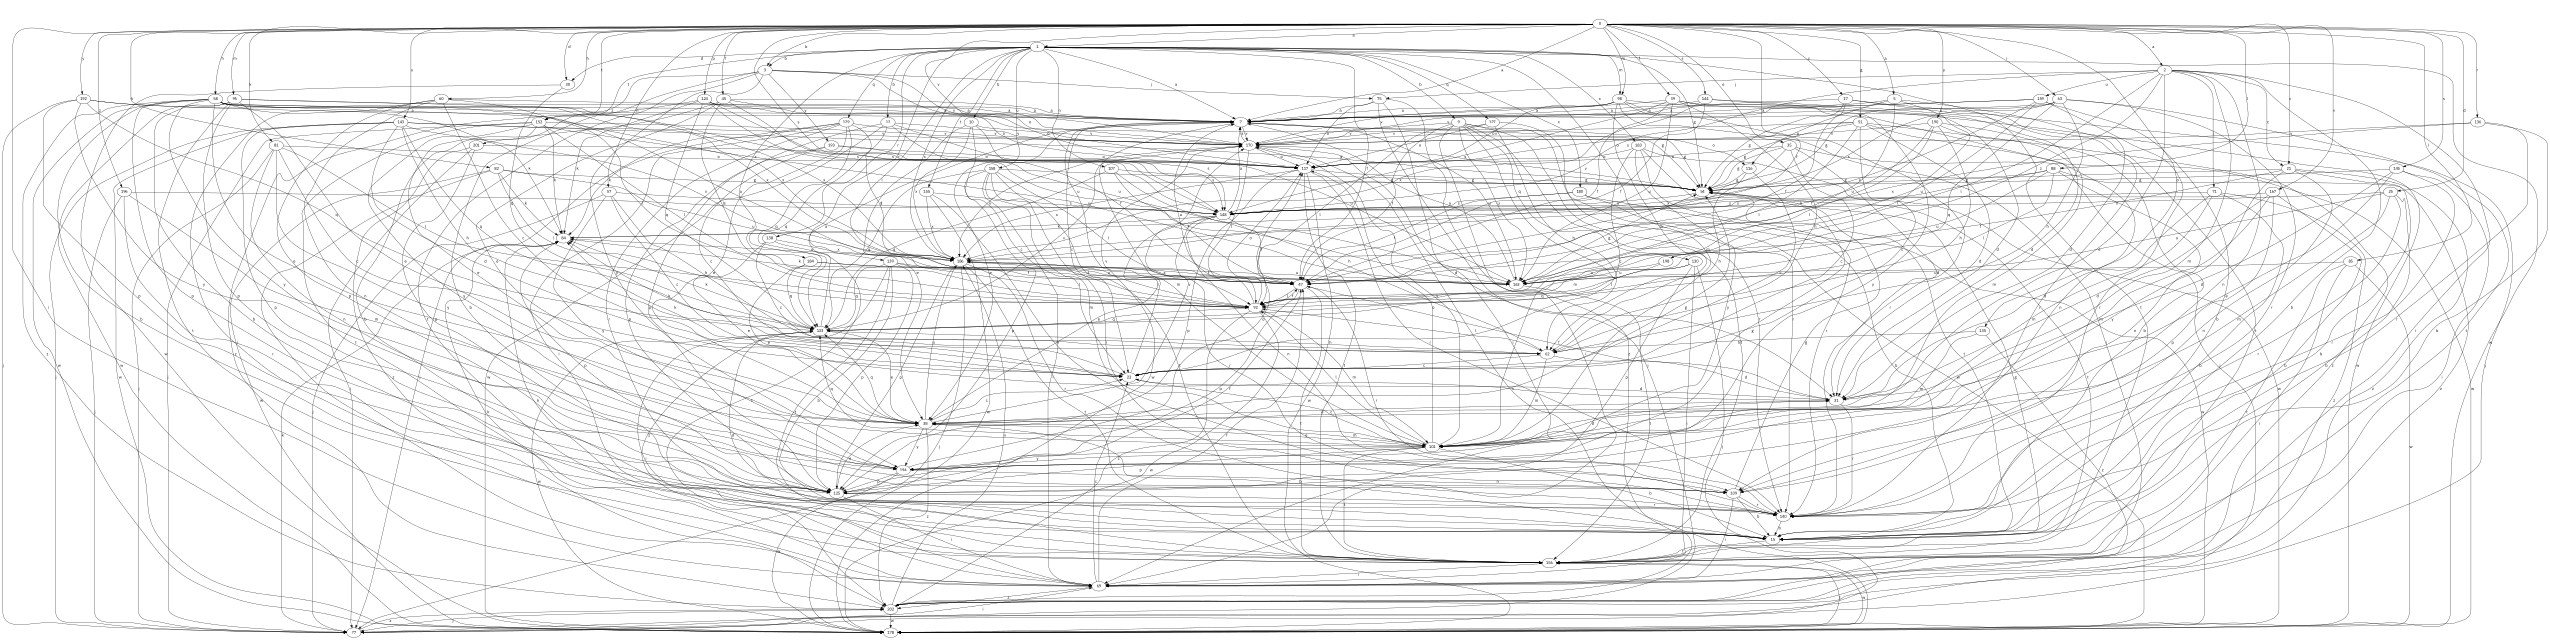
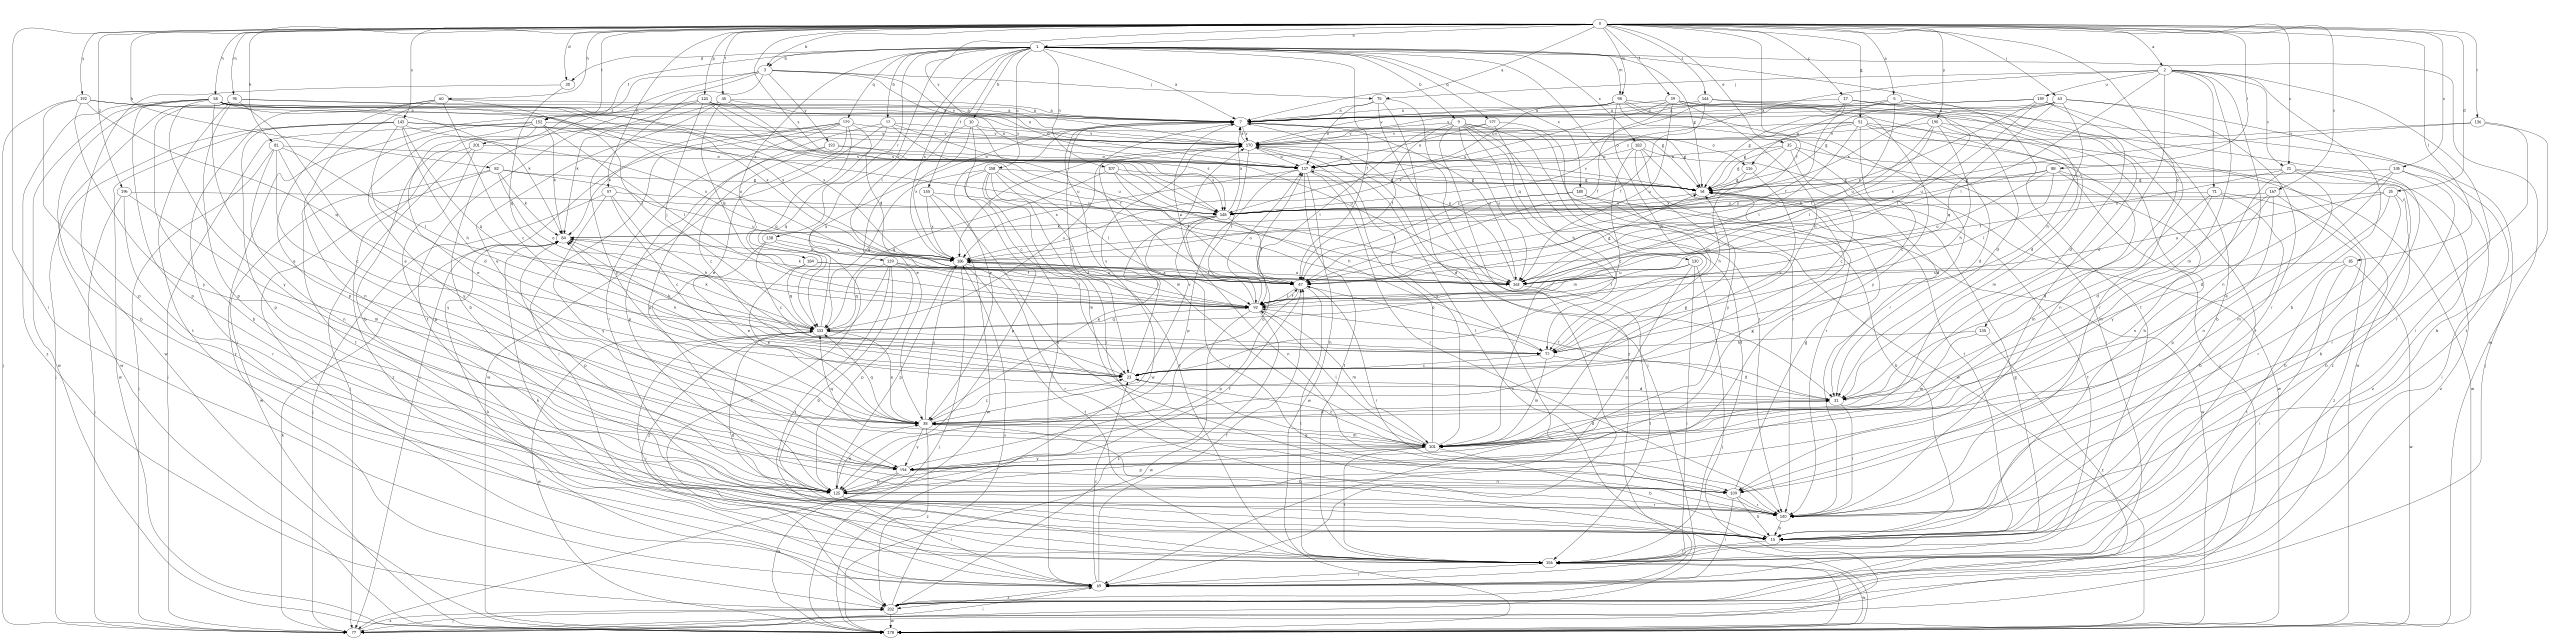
edge "124" -> "133": label "q" -> "j"
edge "82" -> "92": label "l" -> "o"
node "198": removed
node "62": label "62" -> "72"
